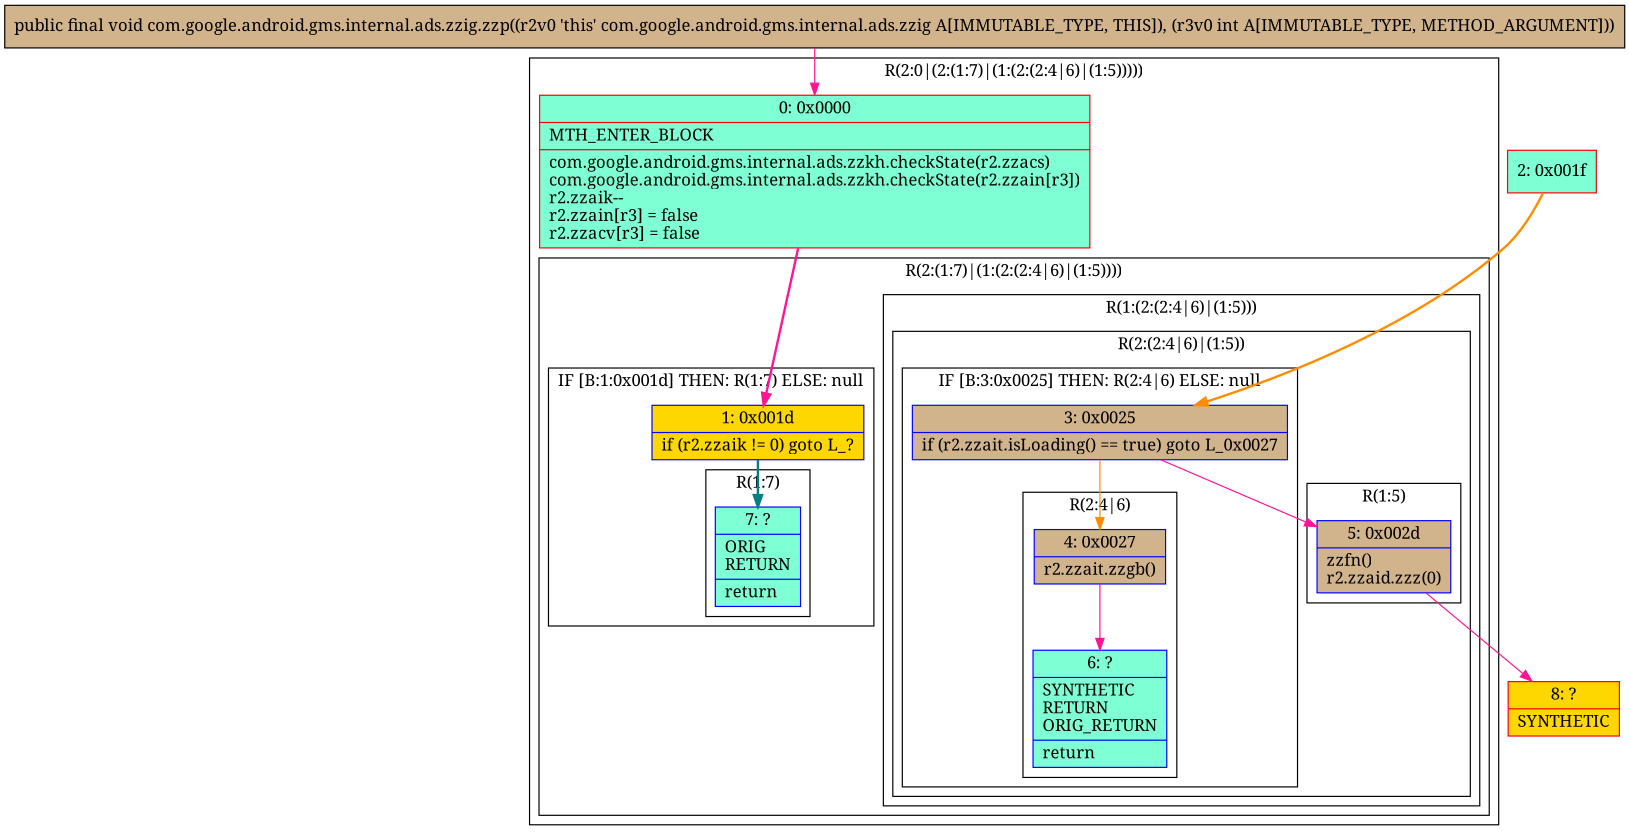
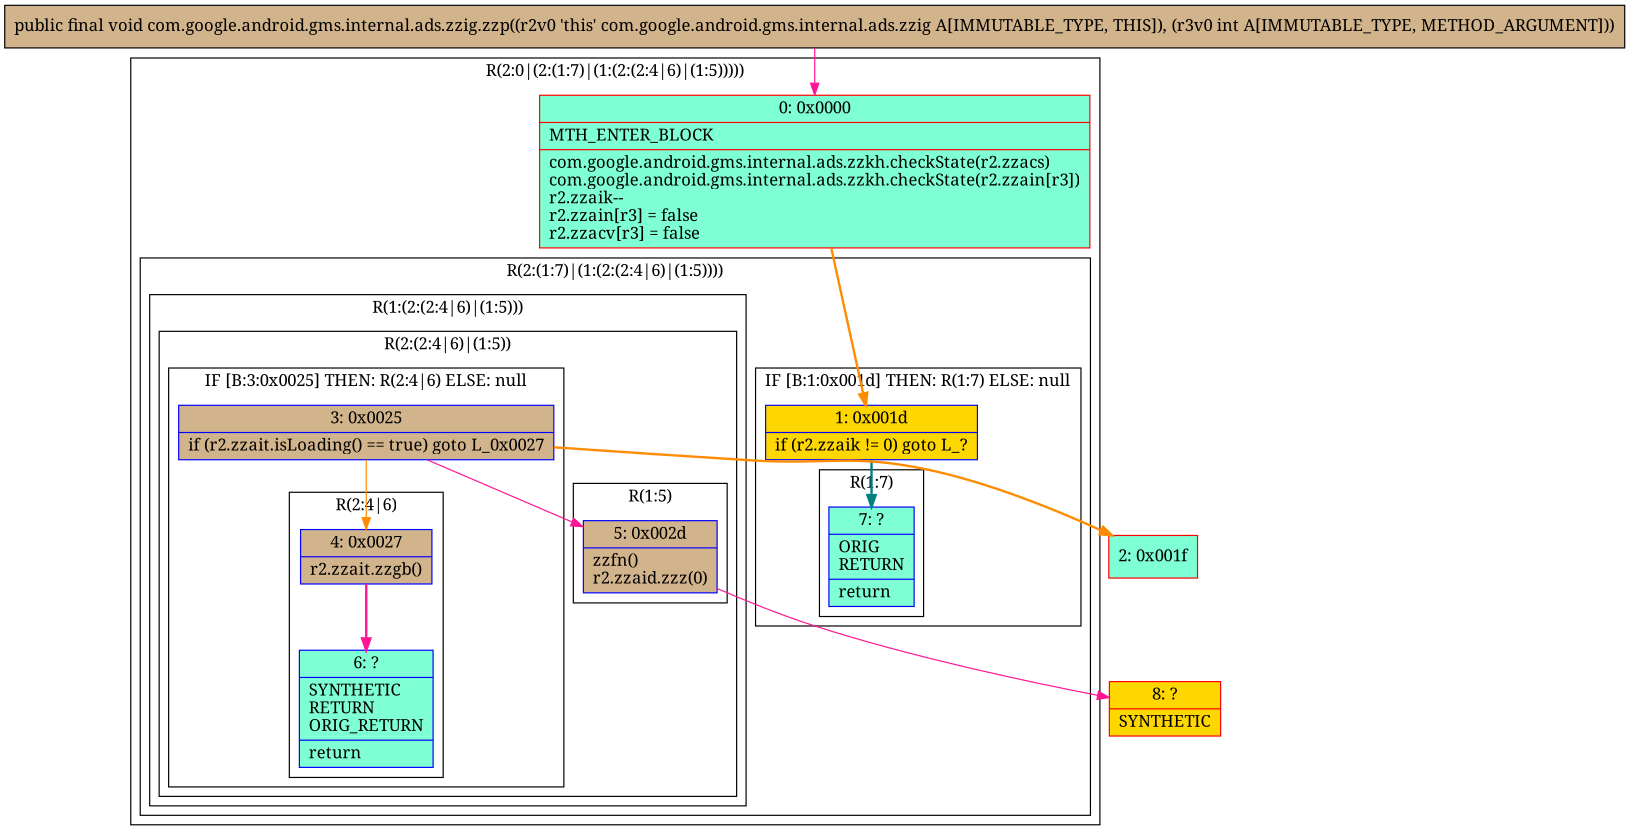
edge "0: 0x0000" -> "1: 0x001d": color deeppink -> darkorange
edge "2: 0x001f" -> "3: 0x0025": reversed
edge "4: 0x0027" -> "6: ?": style solid -> bold
